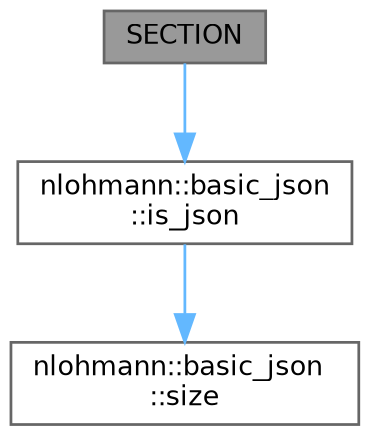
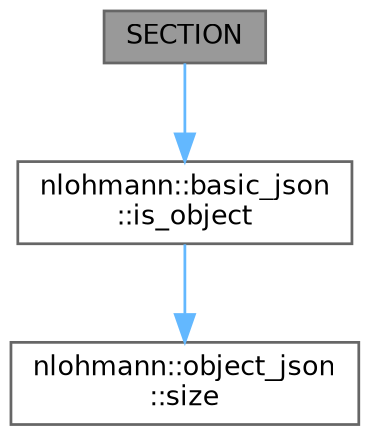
node "nlohmann::basic_json ::is_json": label "nlohmann::basic_json ::is_json" -> "nlohmann::basic_json ::is_object"
node "nlohmann::basic_json ::size": label "nlohmann::basic_json ::size" -> "nlohmann::object_json ::size"
